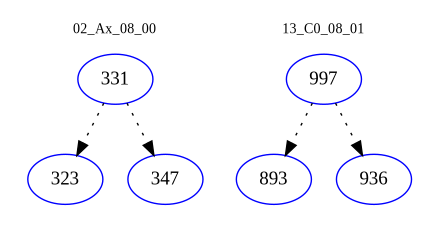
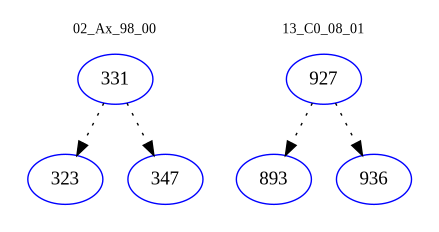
cluster "02_Ax_08_00": label "02_Ax_08_00" -> "02_Ax_98_00"
node "997": label "997" -> "927"
